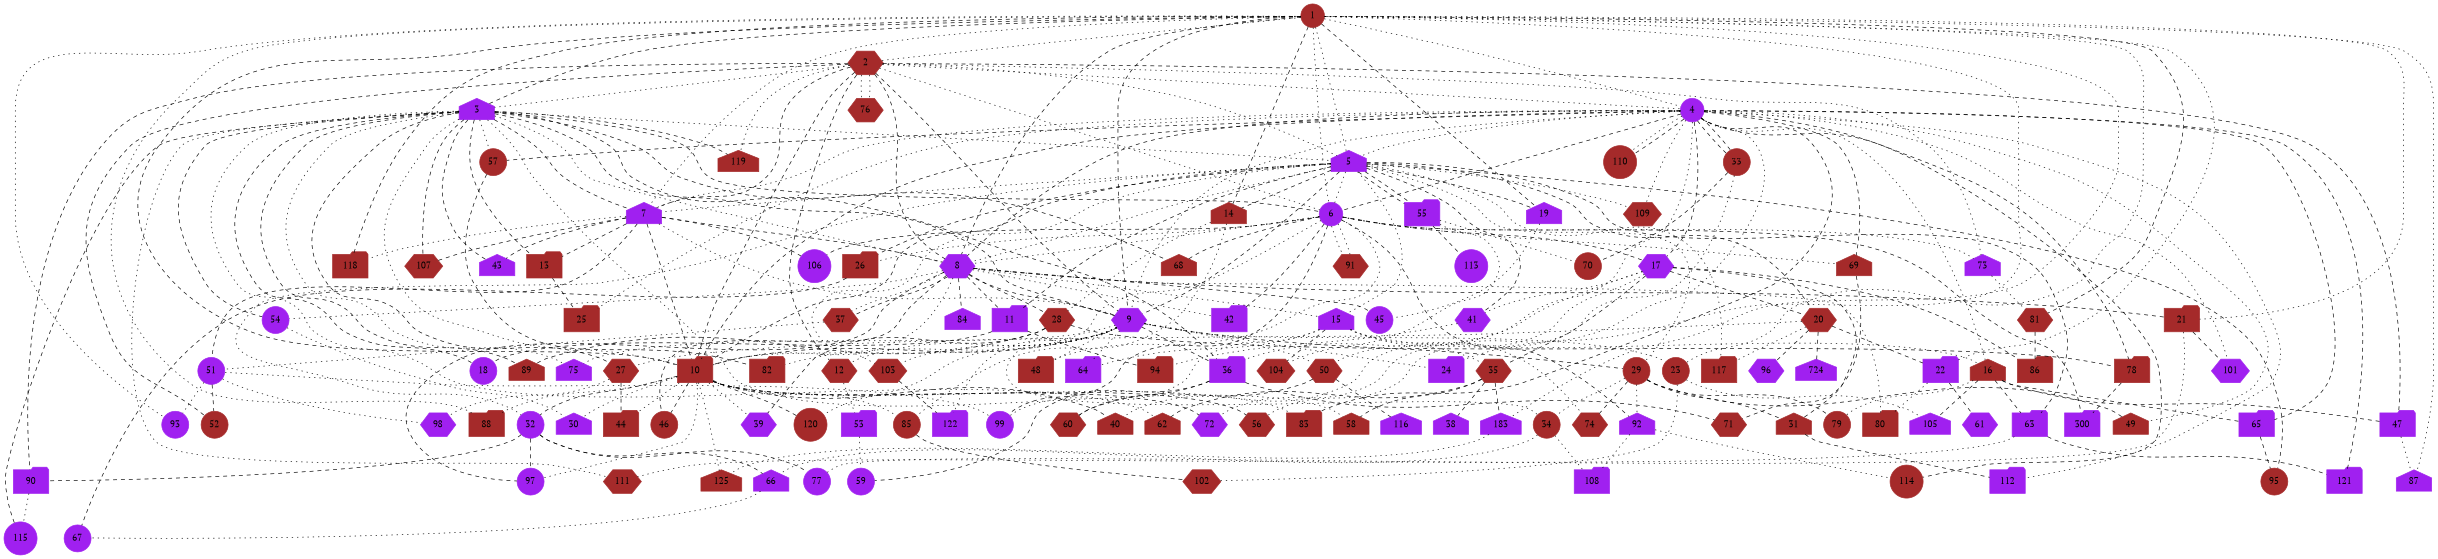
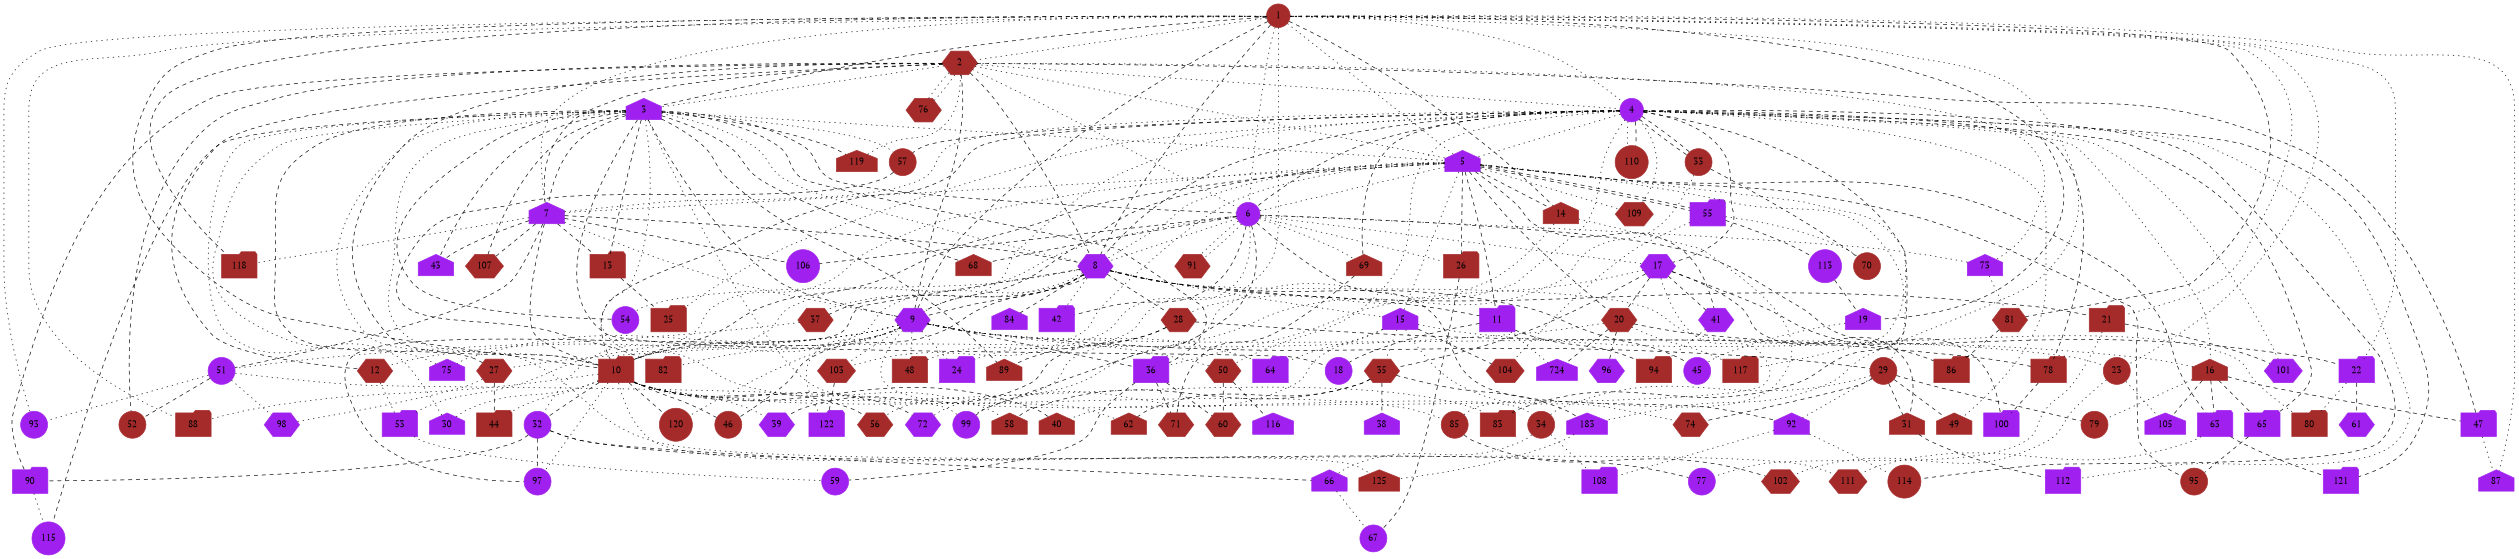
edge "5" -- "19": now "113" -- "19"
edge "6" -- "17": style dashed -> dotted
edge "17" -- "41": style dotted -> dashed
edge "11" -- "724": added
edge "9" -- "53": added
edge "54" -- "30": now "3" -- "30"
node "300": label "300" -> "100"
